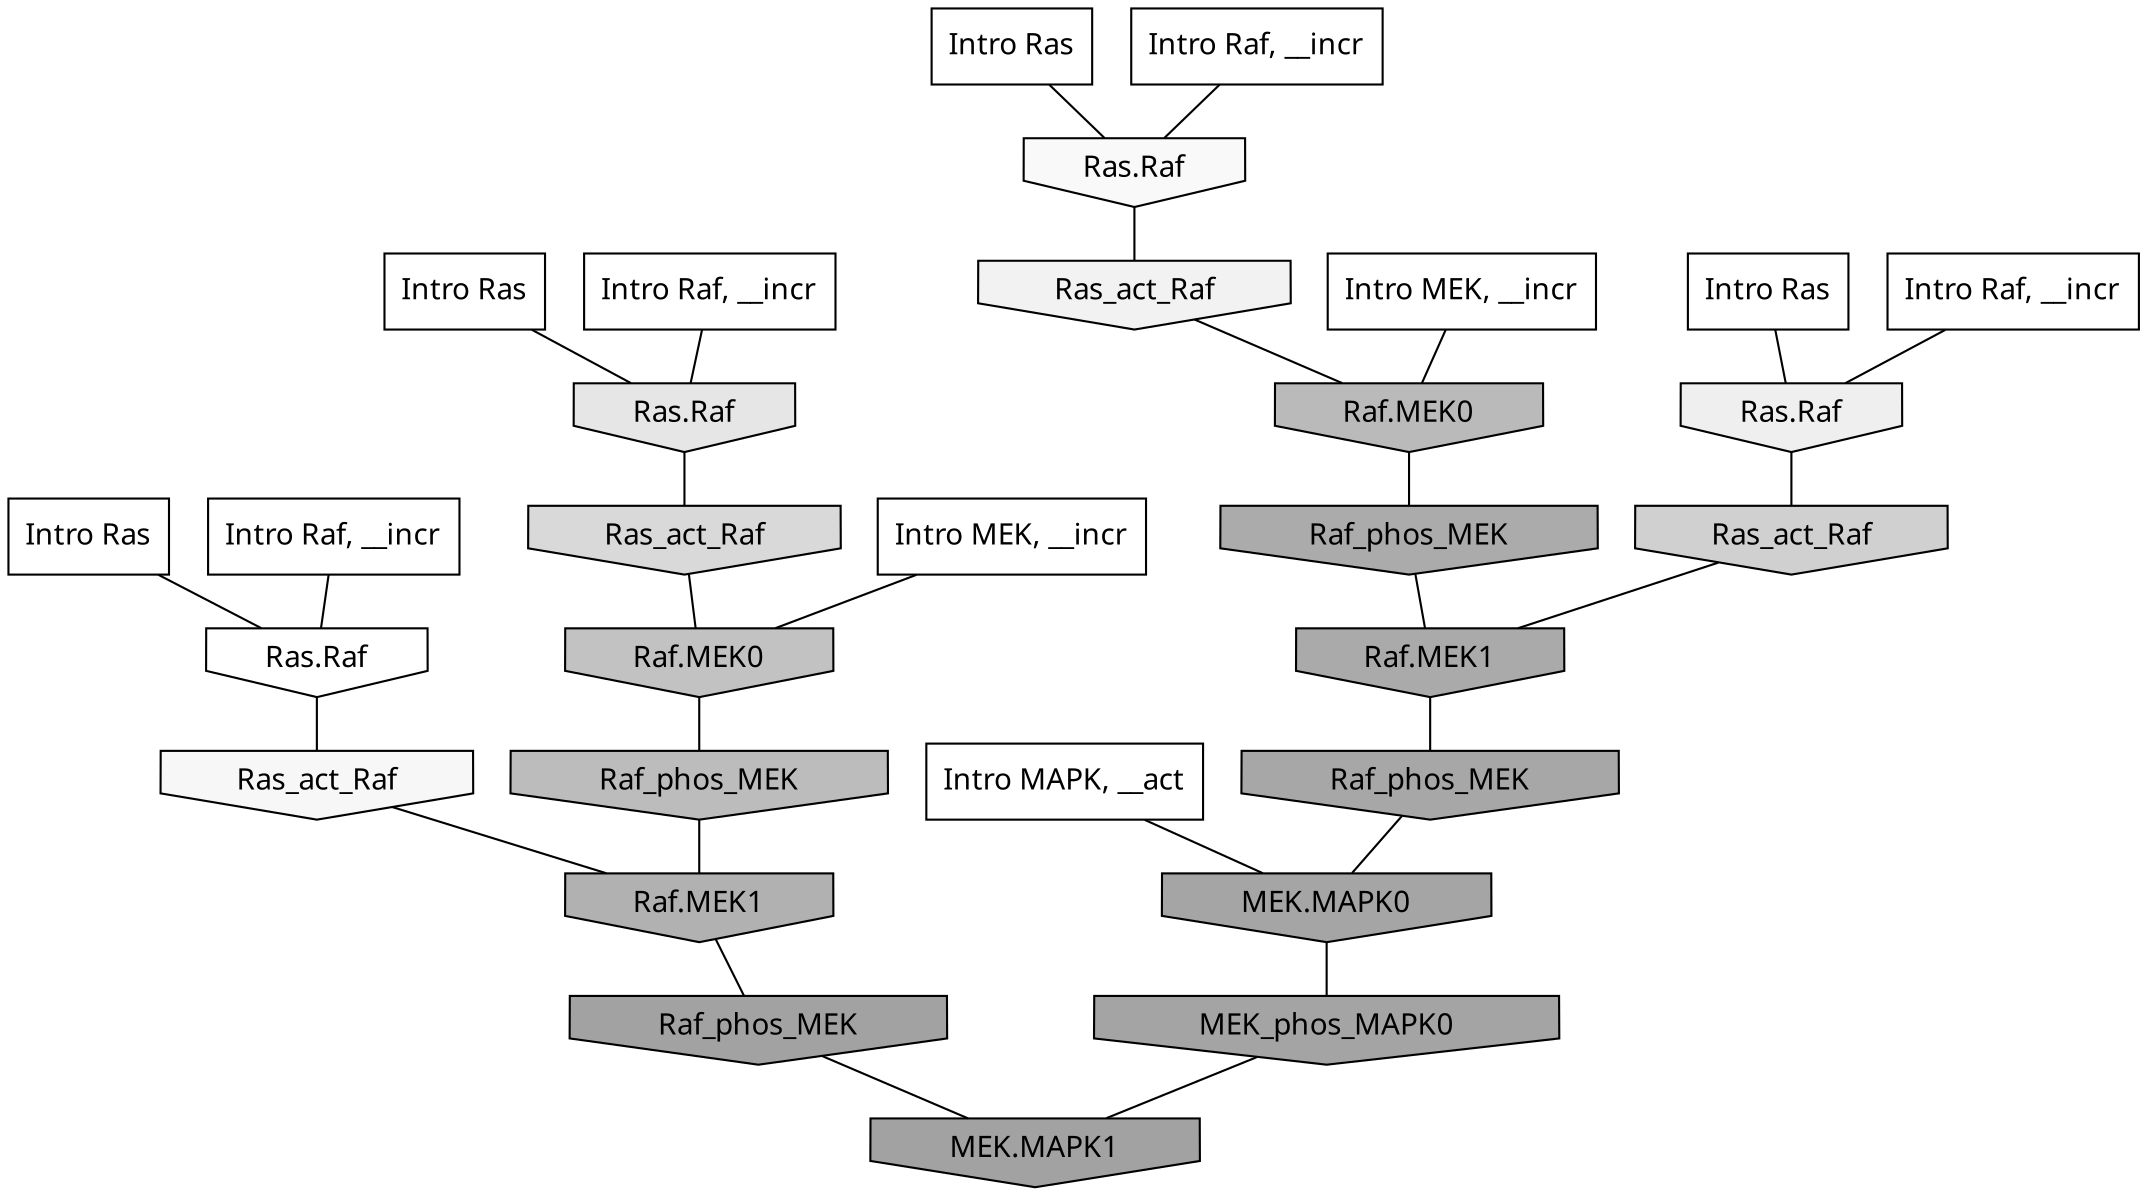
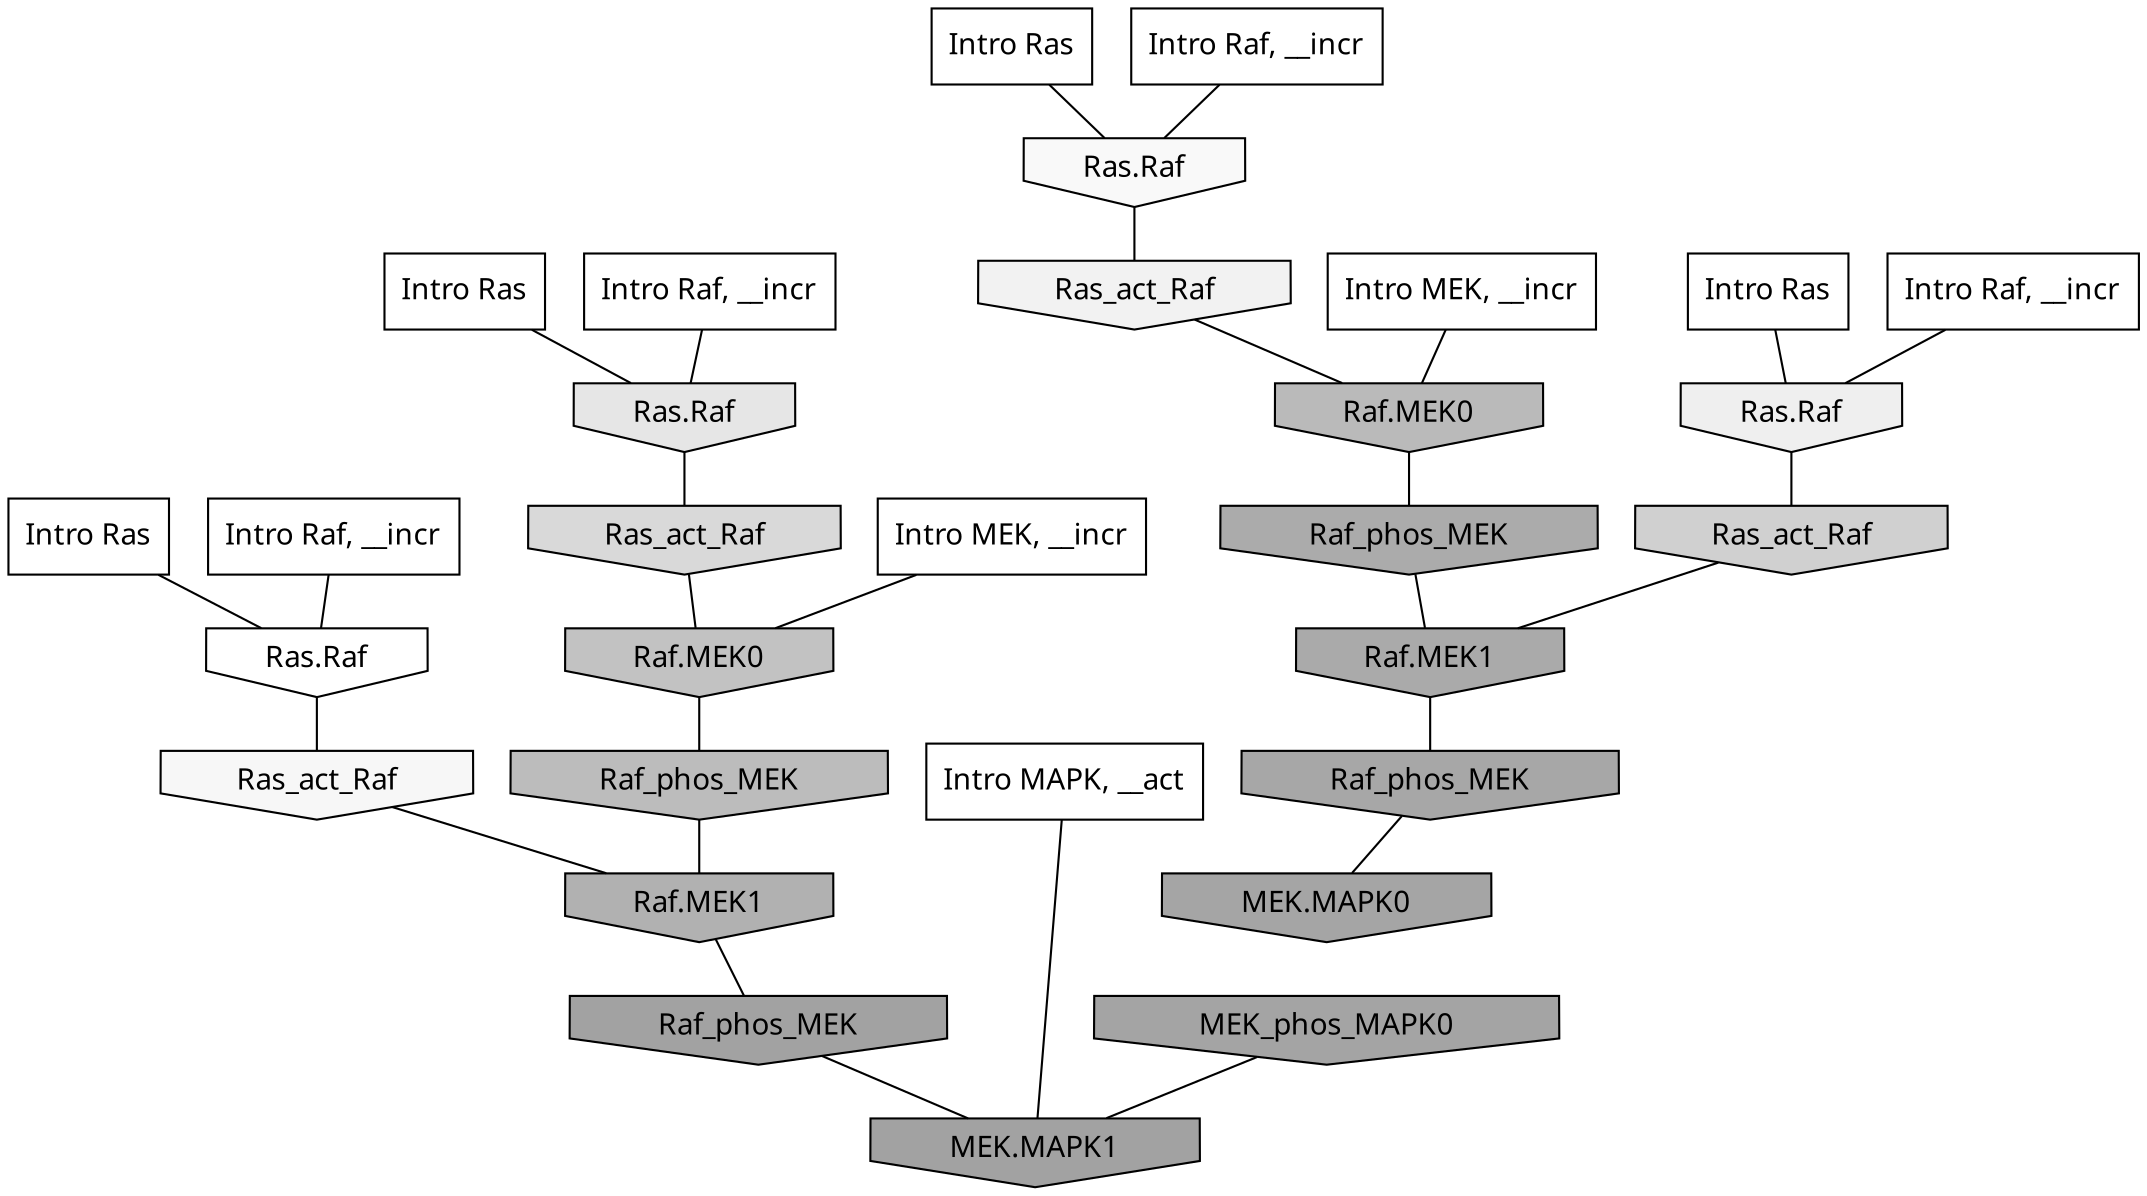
edge "Intro MAPK, __act" -- "MEK.MAPK0": now "Intro MAPK, __act" -- "MEK.MAPK1"
edge "MEK.MAPK0" -- "MEK_phos_MAPK0": removed
